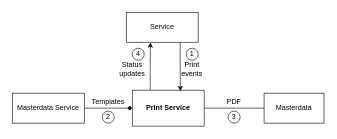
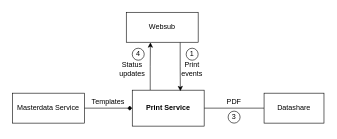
node "Service": label "Service" -> "Websub"
node "Masterdata": label "Masterdata" -> "Datashare"
node "2": removed
